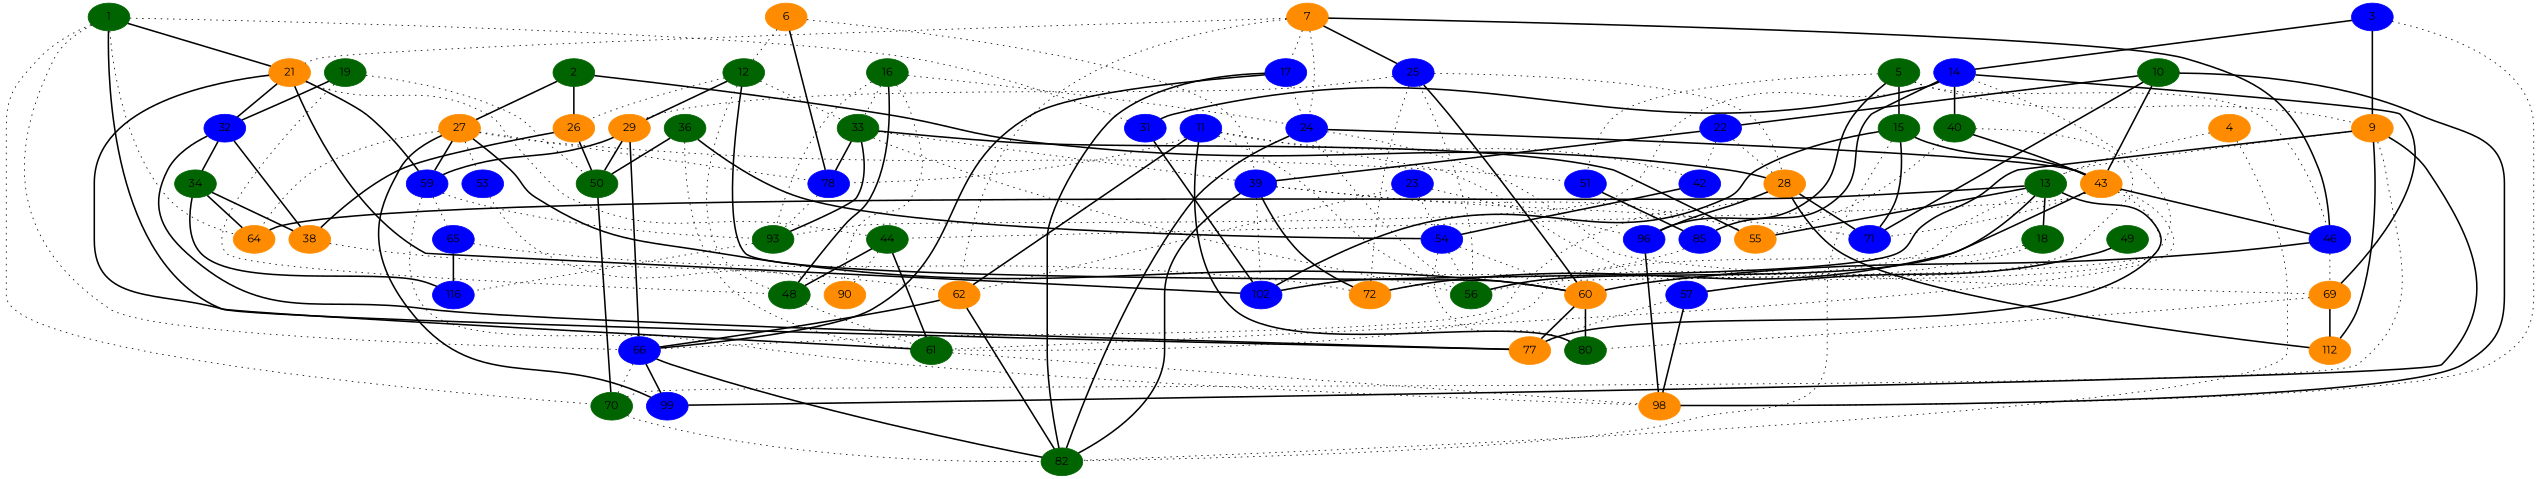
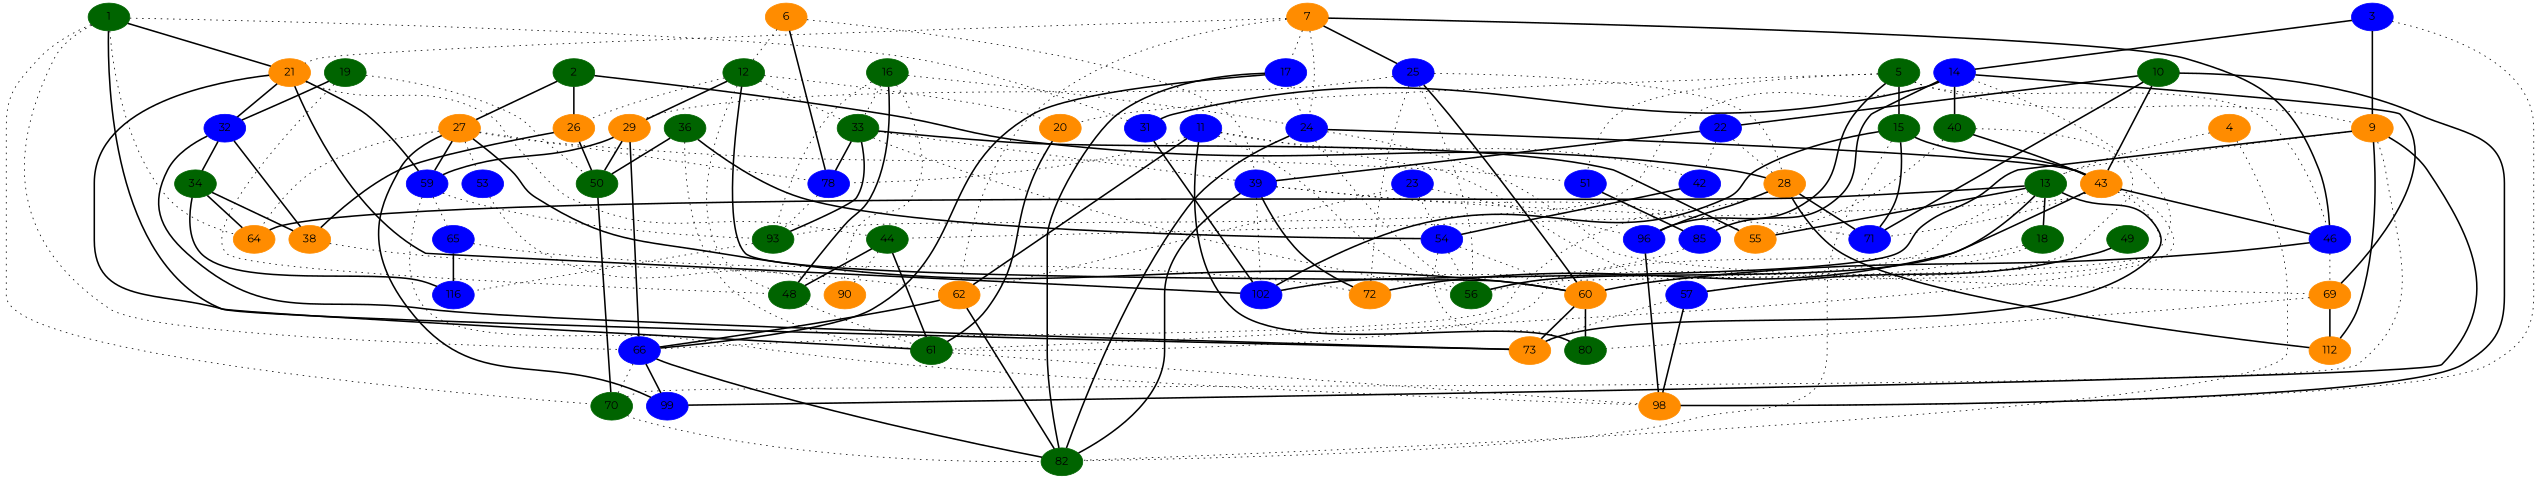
node "20": added
node "77": label "77" -> "73"
